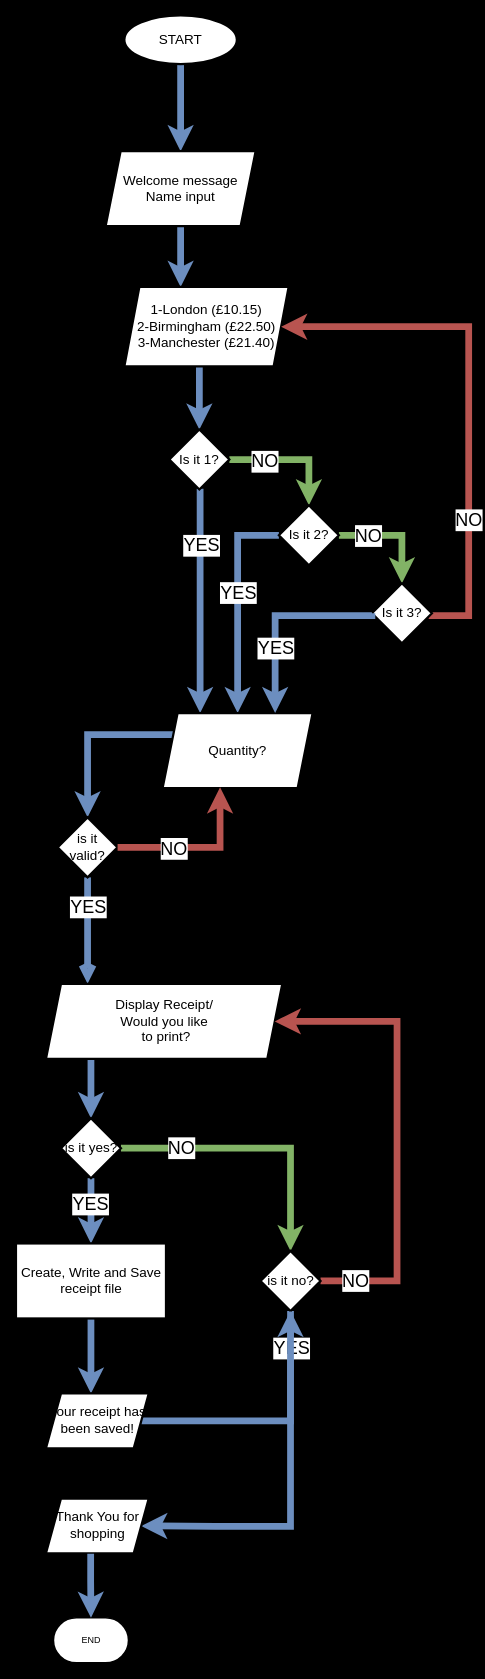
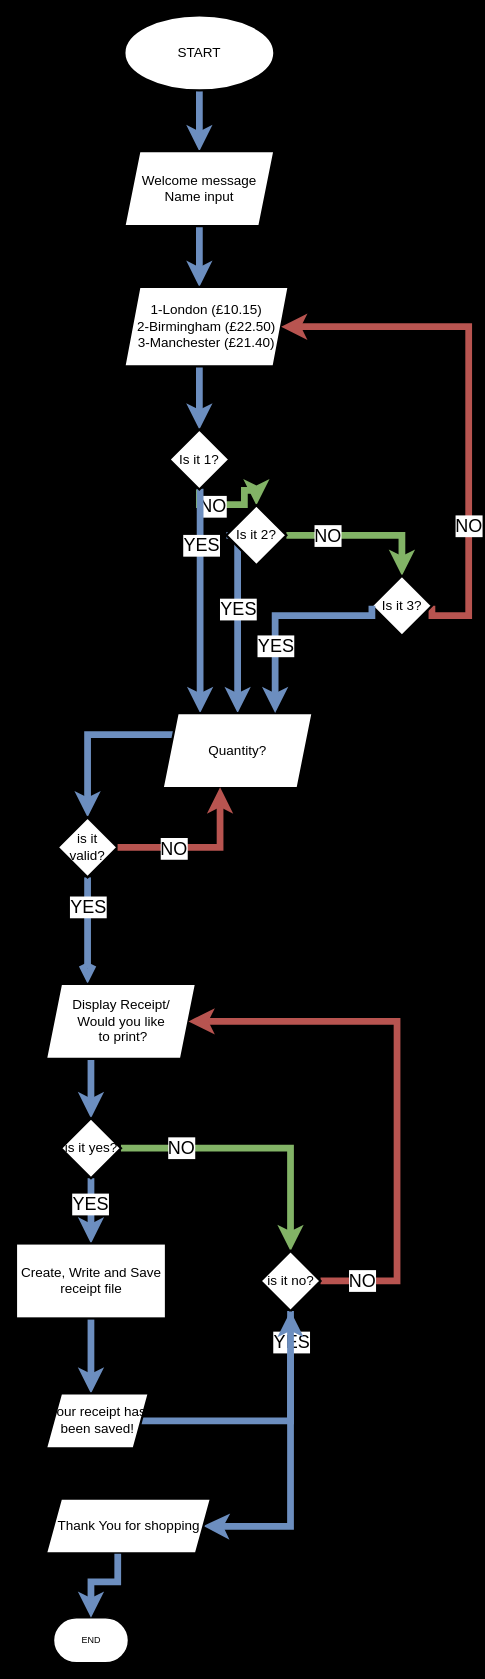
node "START": size 113x49 -> 150x75
node "Welcome message Name input": moved (180, 189) -> (199, 189)
node "Is it 2?": moved (309, 535) -> (256, 535)
node "Is it 3?": moved (402, 613) -> (402, 606)
node "Display Receipt/ Would you like to print?": size 236x75 -> 150x75
node "Thank You for shopping": size 103x55 -> 165x55
